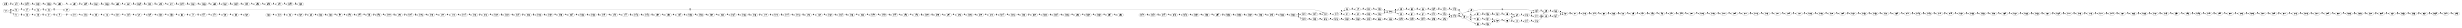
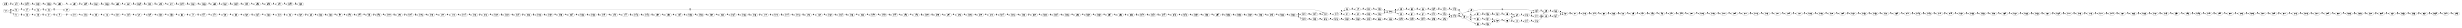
node "S64": added
node "S238": added
